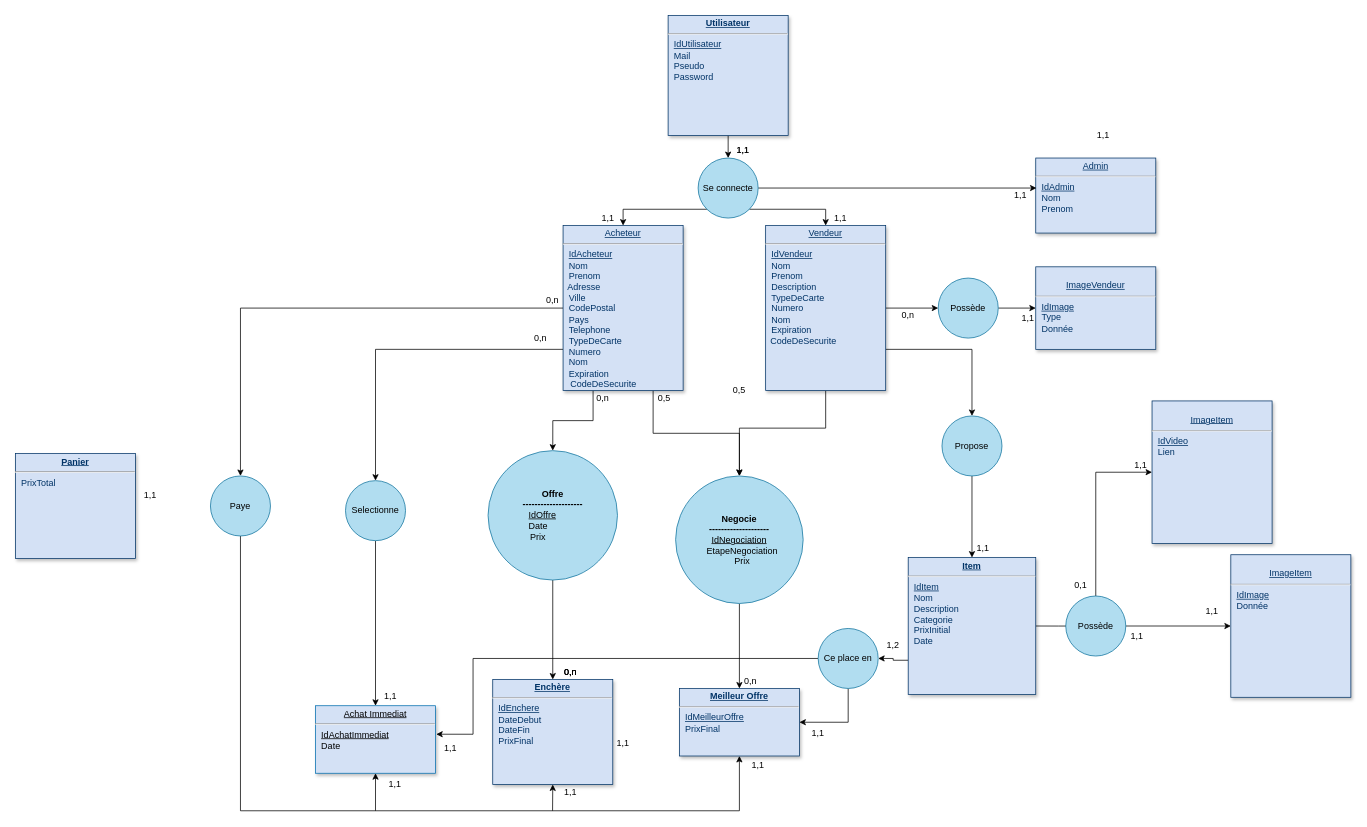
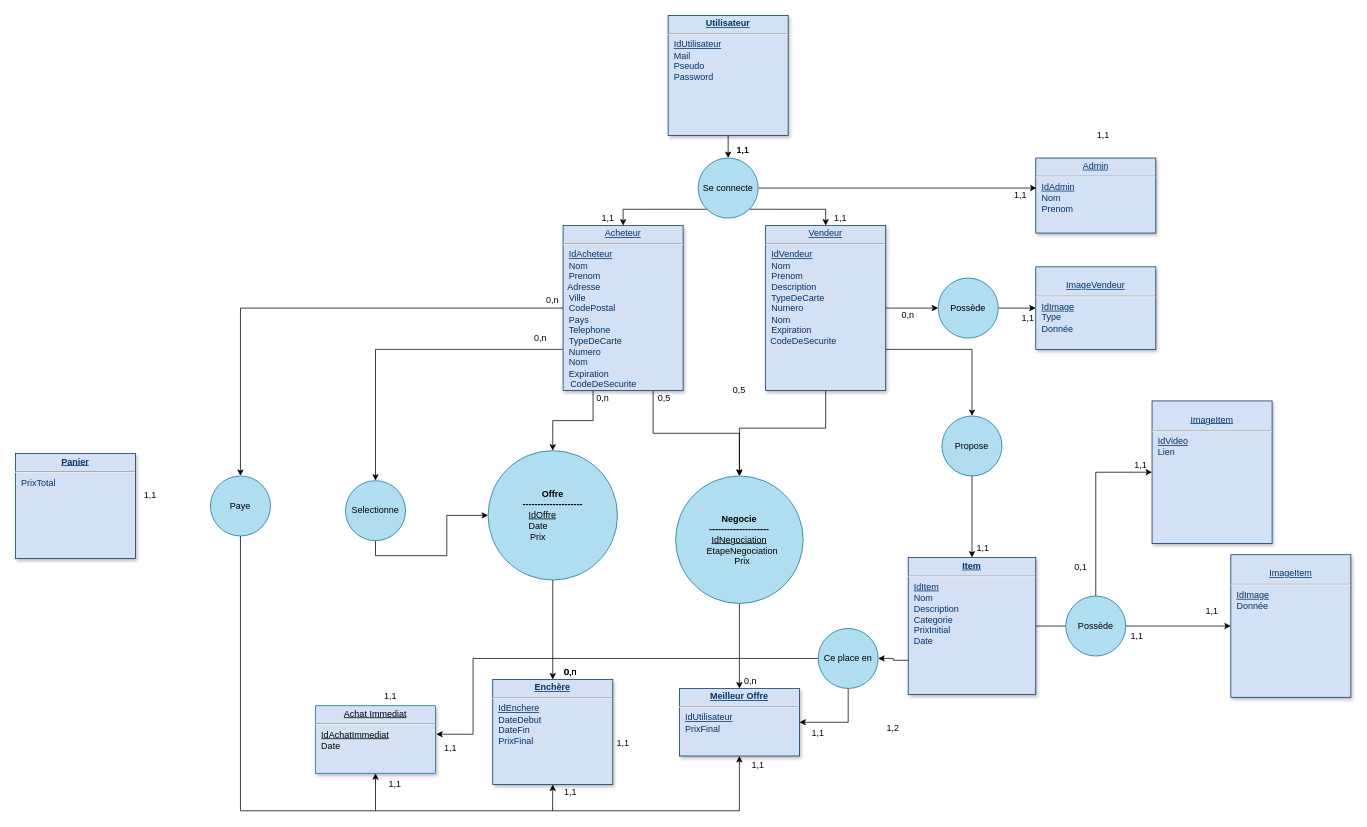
node "0,1": moved (1080, 585) -> (1080, 567)
edge "Selectionne" -> "Achat Immediat IdAchatImmediat Date": now "Selectionne" -> "Offre -------------------- IdOffre Date Prix"
node "1,2": moved (893, 645) -> (893, 728)
node "Meilleur Offre IdMeilleurOffre PrixFinal": label "Meilleur Offre IdMeilleurOffre PrixFinal" -> "Meilleur Offre IdUtilisateur PrixFinal"
